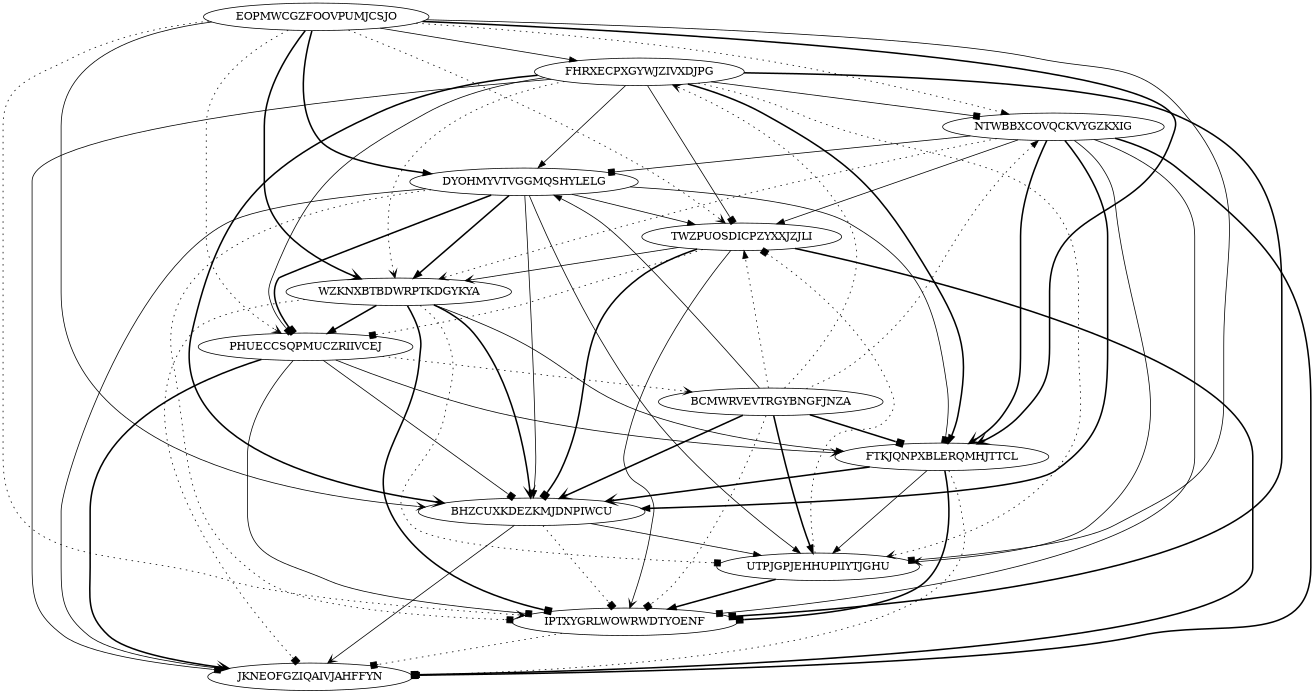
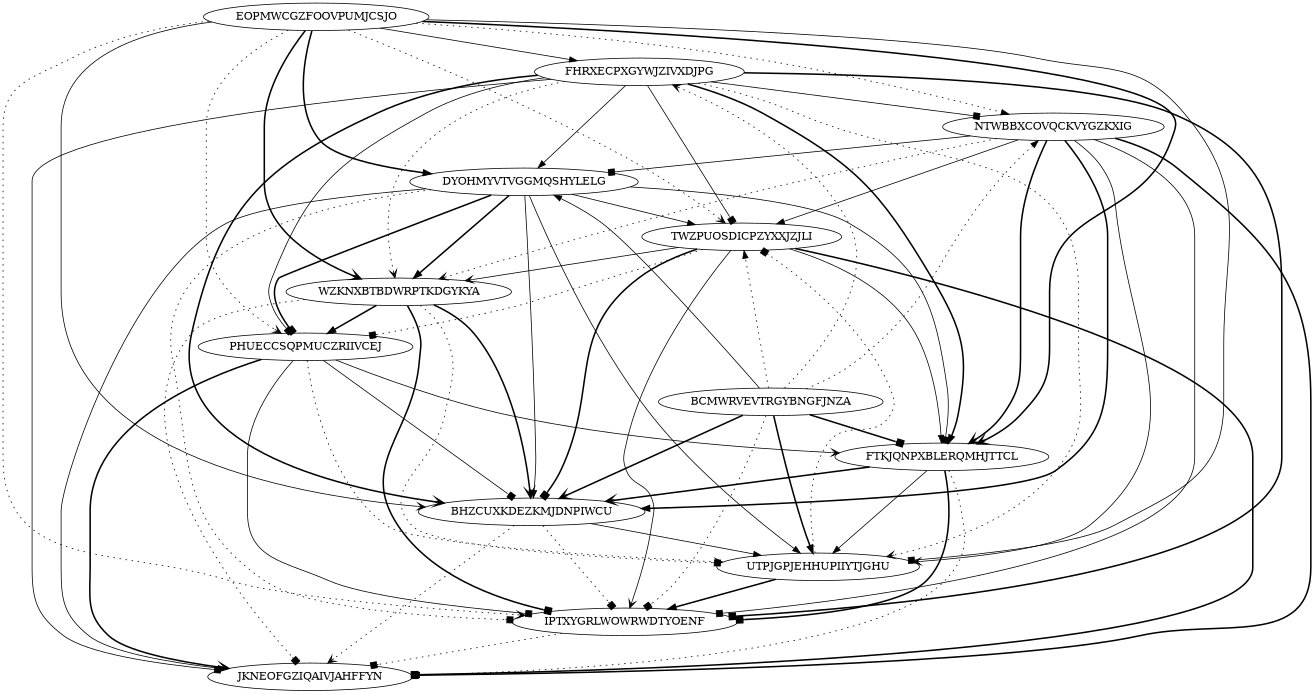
edge "PHUECCSQPMUCZRIIVCEJ" -> "BCMWRVEVTRGYBNGFJNZA": now "PHUECCSQPMUCZRIIVCEJ" -> "UTPJGPJEHHUPIIYTJGHU"
edge "DYOHMYVTVGGMQSHYLELG" -> "JKNEOFGZIQAIVJAHFFYN": arrowhead vee -> normal
edge "WZKNXBTBDWRPTKDGYKYA" -> "FTKJQNPXBLERQMHJTTCL": now "TWZPUOSDICPZYXXJZJLI" -> "FTKJQNPXBLERQMHJTTCL"
edge "BHZCUXKDEZKMJDNPIWCU" -> "JKNEOFGZIQAIVJAHFFYN": style solid -> dotted
